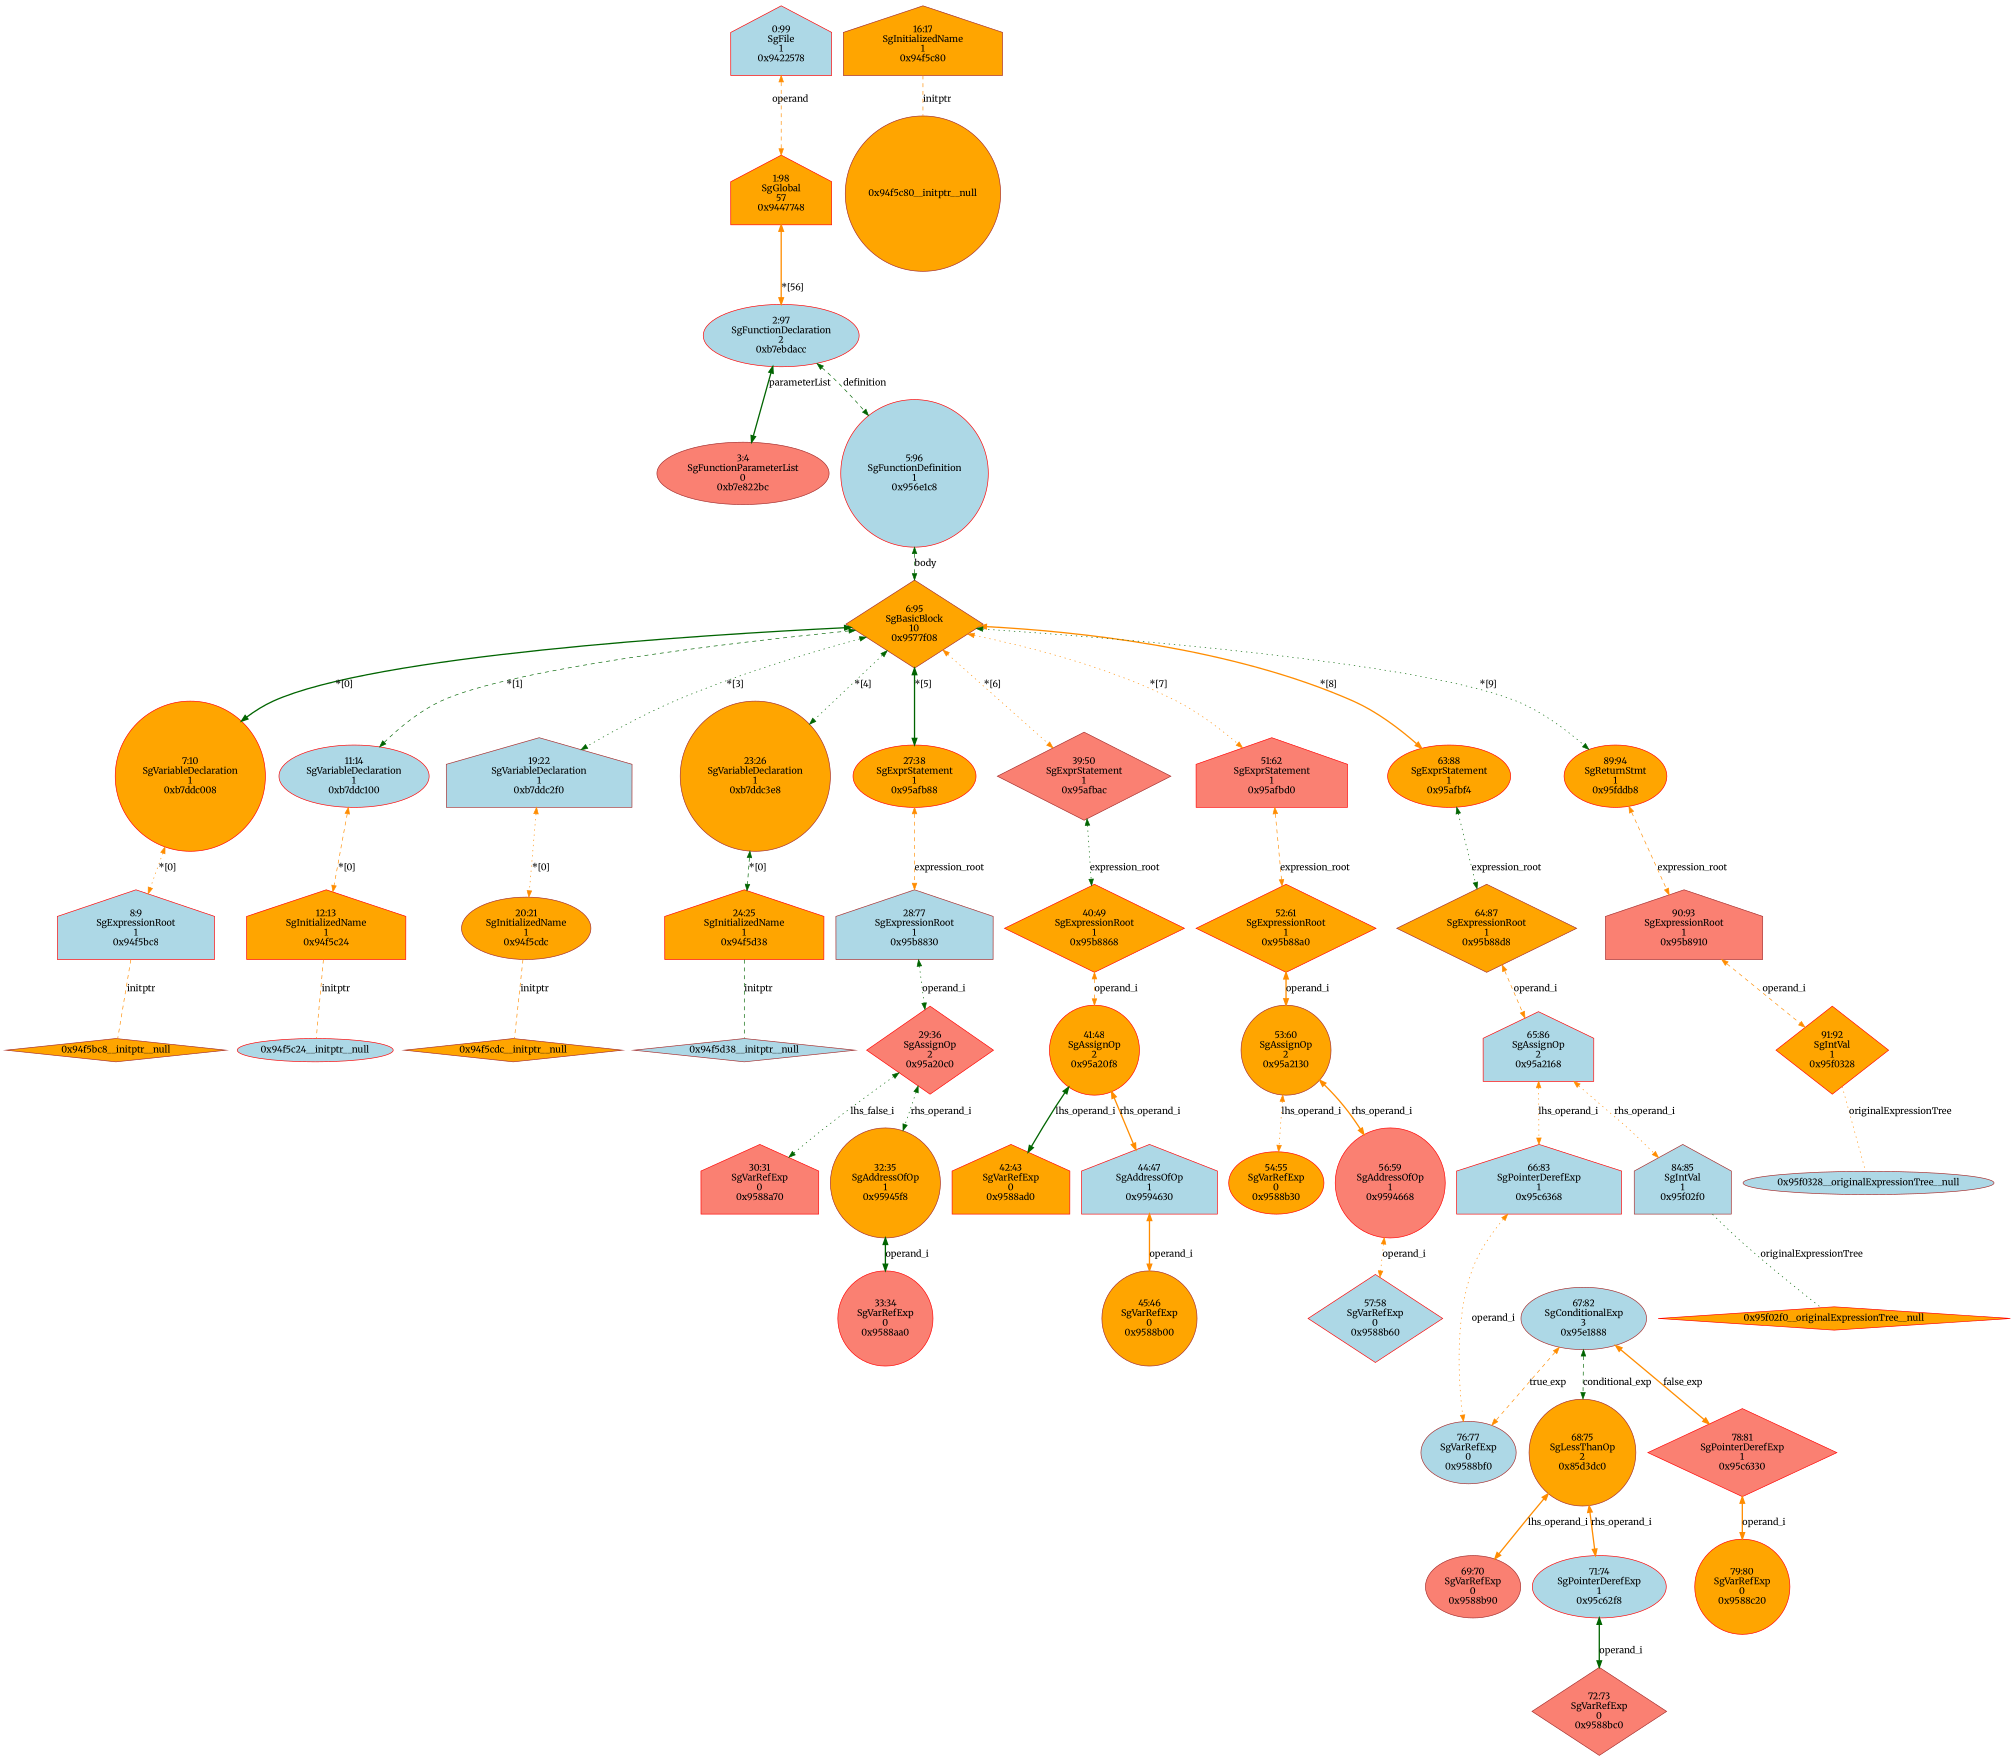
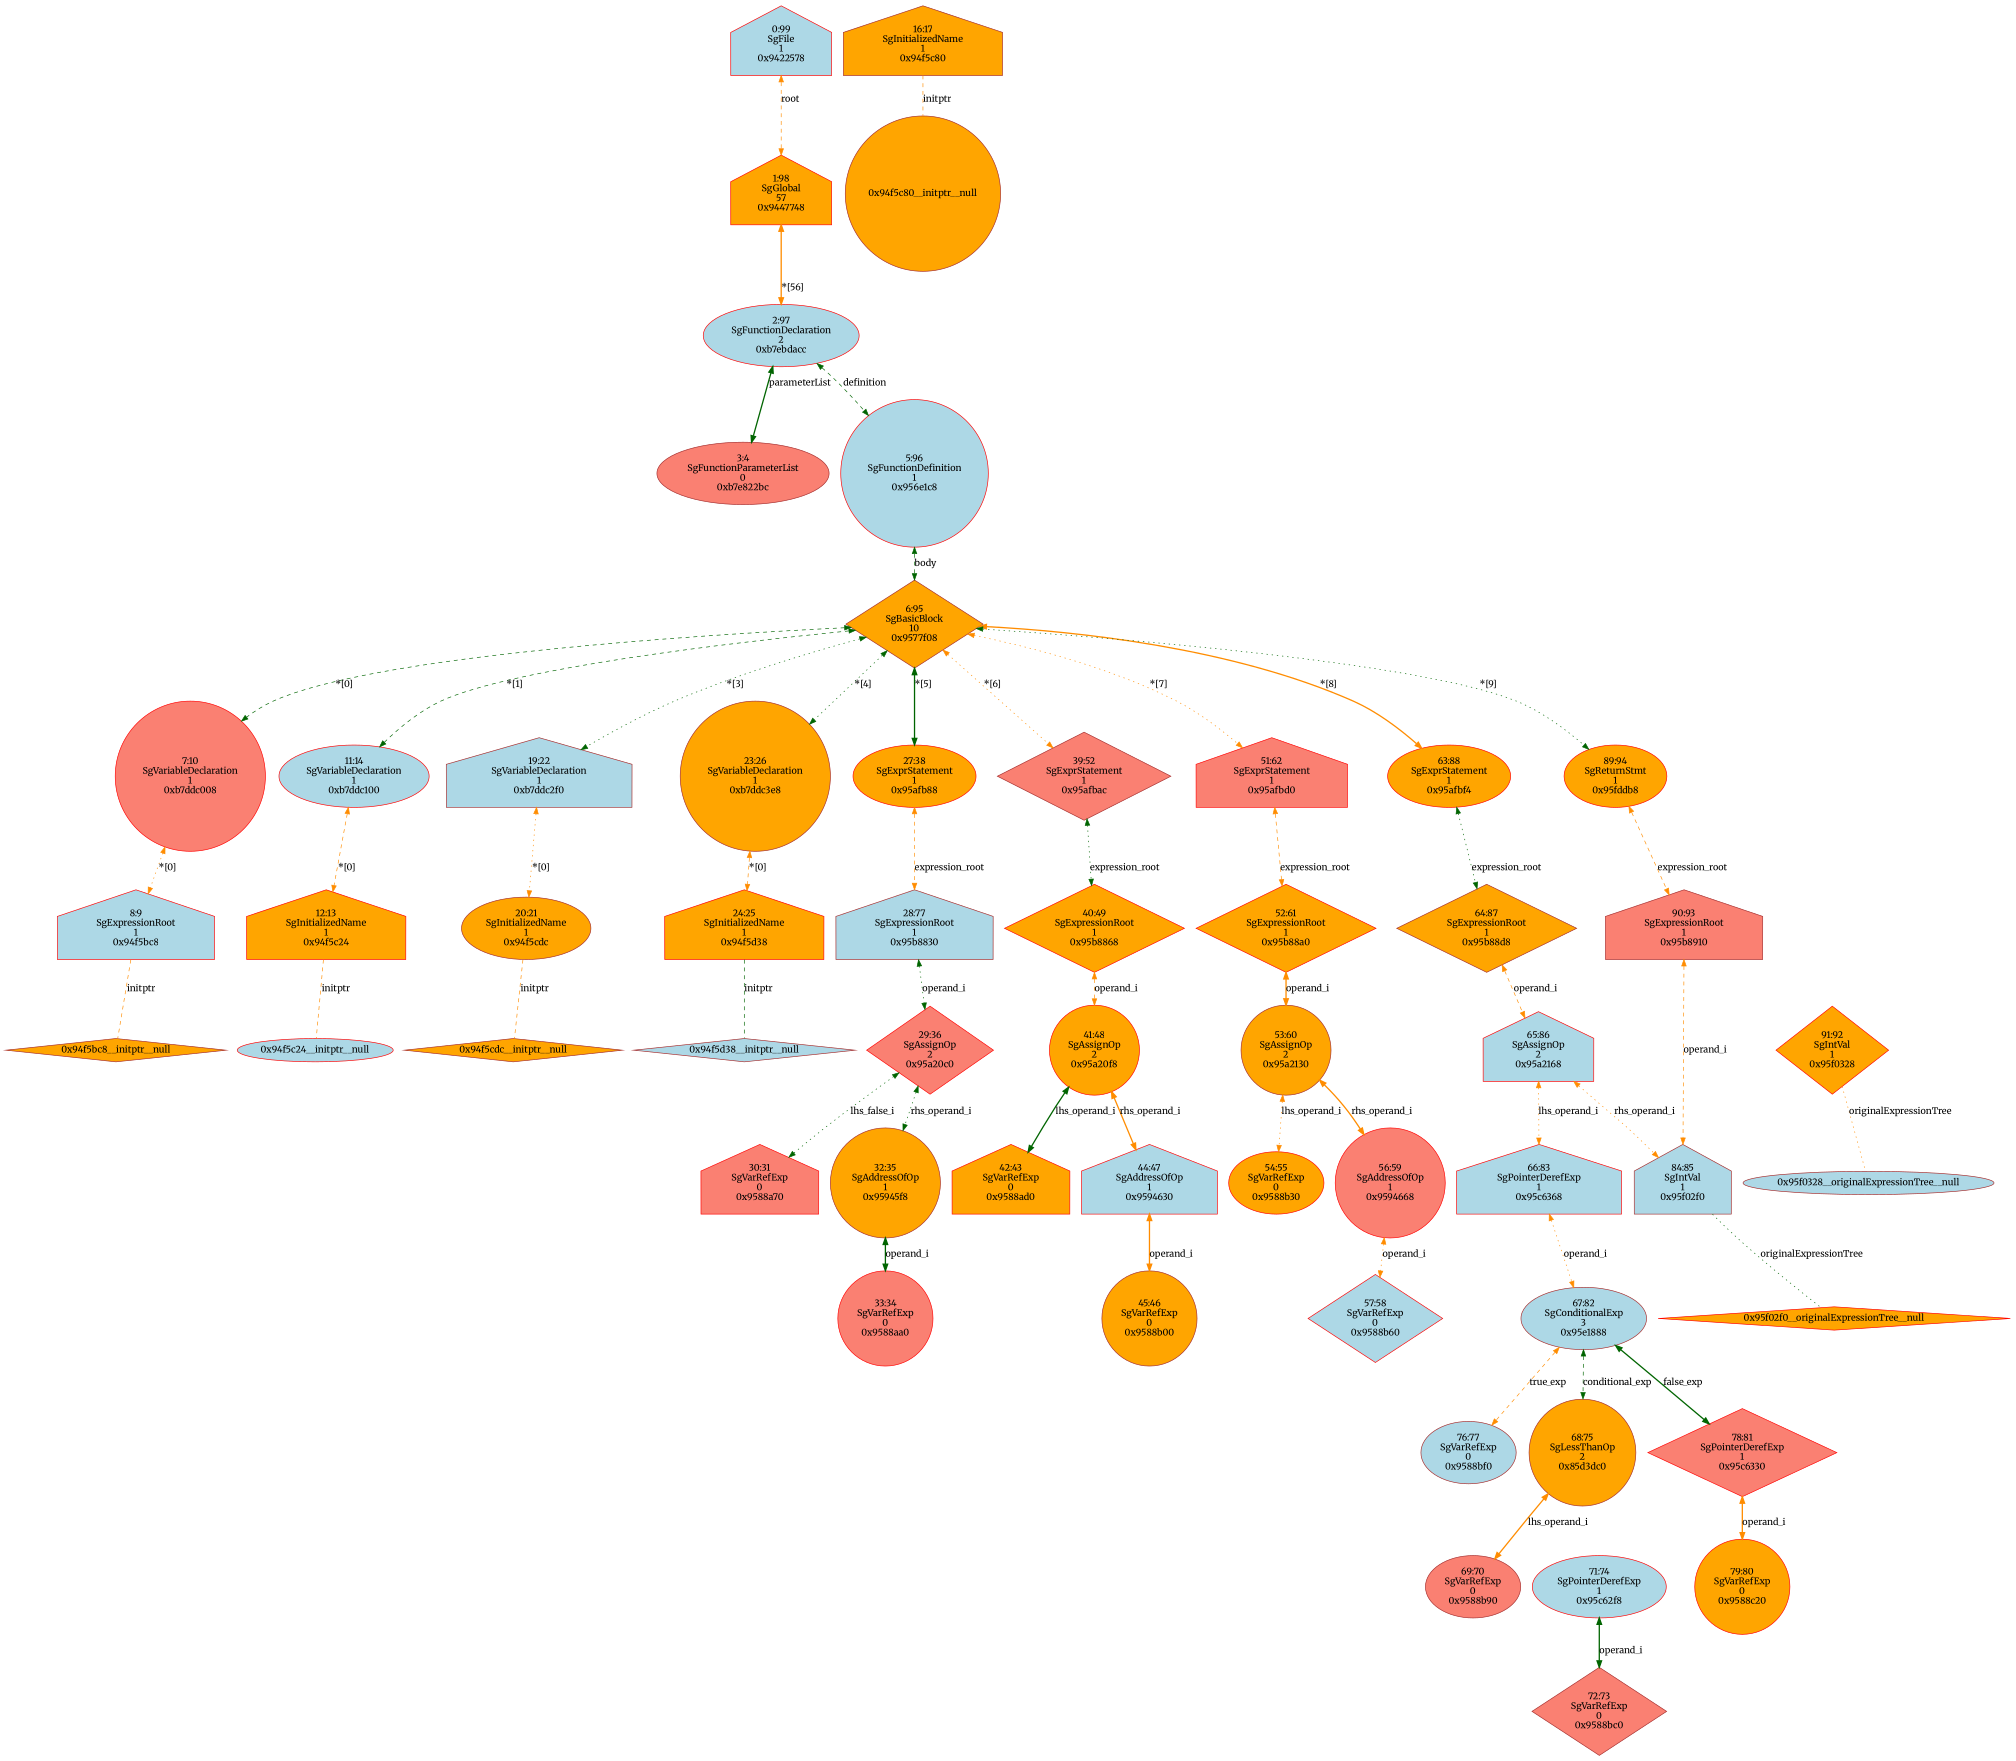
edge "0:99 SgFile 1 0x9422578" -- "1:98 SgGlobal 57 0x9447748": label "operand" -> "root"
edge "6:95 SgBasicBlock 10 0x9577f08" -- "7:10 SgVariableDeclaration 1 0xb7ddc008": style bold -> dashed
node "7:10 SgVariableDeclaration 1 0xb7ddc008": fillcolor orange -> salmon
node "39:50 SgExprStatement 1 0x95afbac": label "39:50 SgExprStatement 1 0x95afbac" -> "39:52 SgExprStatement 1 0x95afbac"
edge "23:26 SgVariableDeclaration 1 0xb7ddc3e8" -- "24:25 SgInitializedName 1 0x94f5d38": color darkgreen -> darkorange
edge "90:93 SgExpressionRoot 1 0x95b8910" -- "91:92 SgIntVal 1 0x95f0328": now "90:93 SgExpressionRoot 1 0x95b8910" -- "84:85 SgIntVal 1 0x95f02f0"
edge "66:83 SgPointerDerefExp 1 0x95c6368" -- "76:77 SgVarRefExp 0 0x9588bf0": now "66:83 SgPointerDerefExp 1 0x95c6368" -- "67:82 SgConditionalExp 3 0x95e1888"
edge "67:82 SgConditionalExp 3 0x95e1888" -- "78:81 SgPointerDerefExp 1 0x95c6330": color darkorange -> darkgreen
edge "68:75 SgLessThanOp 2 0x85d3dc0" -- "71:74 SgPointerDerefExp 1 0x95c62f8": removed, label "rhs_operand_i"
